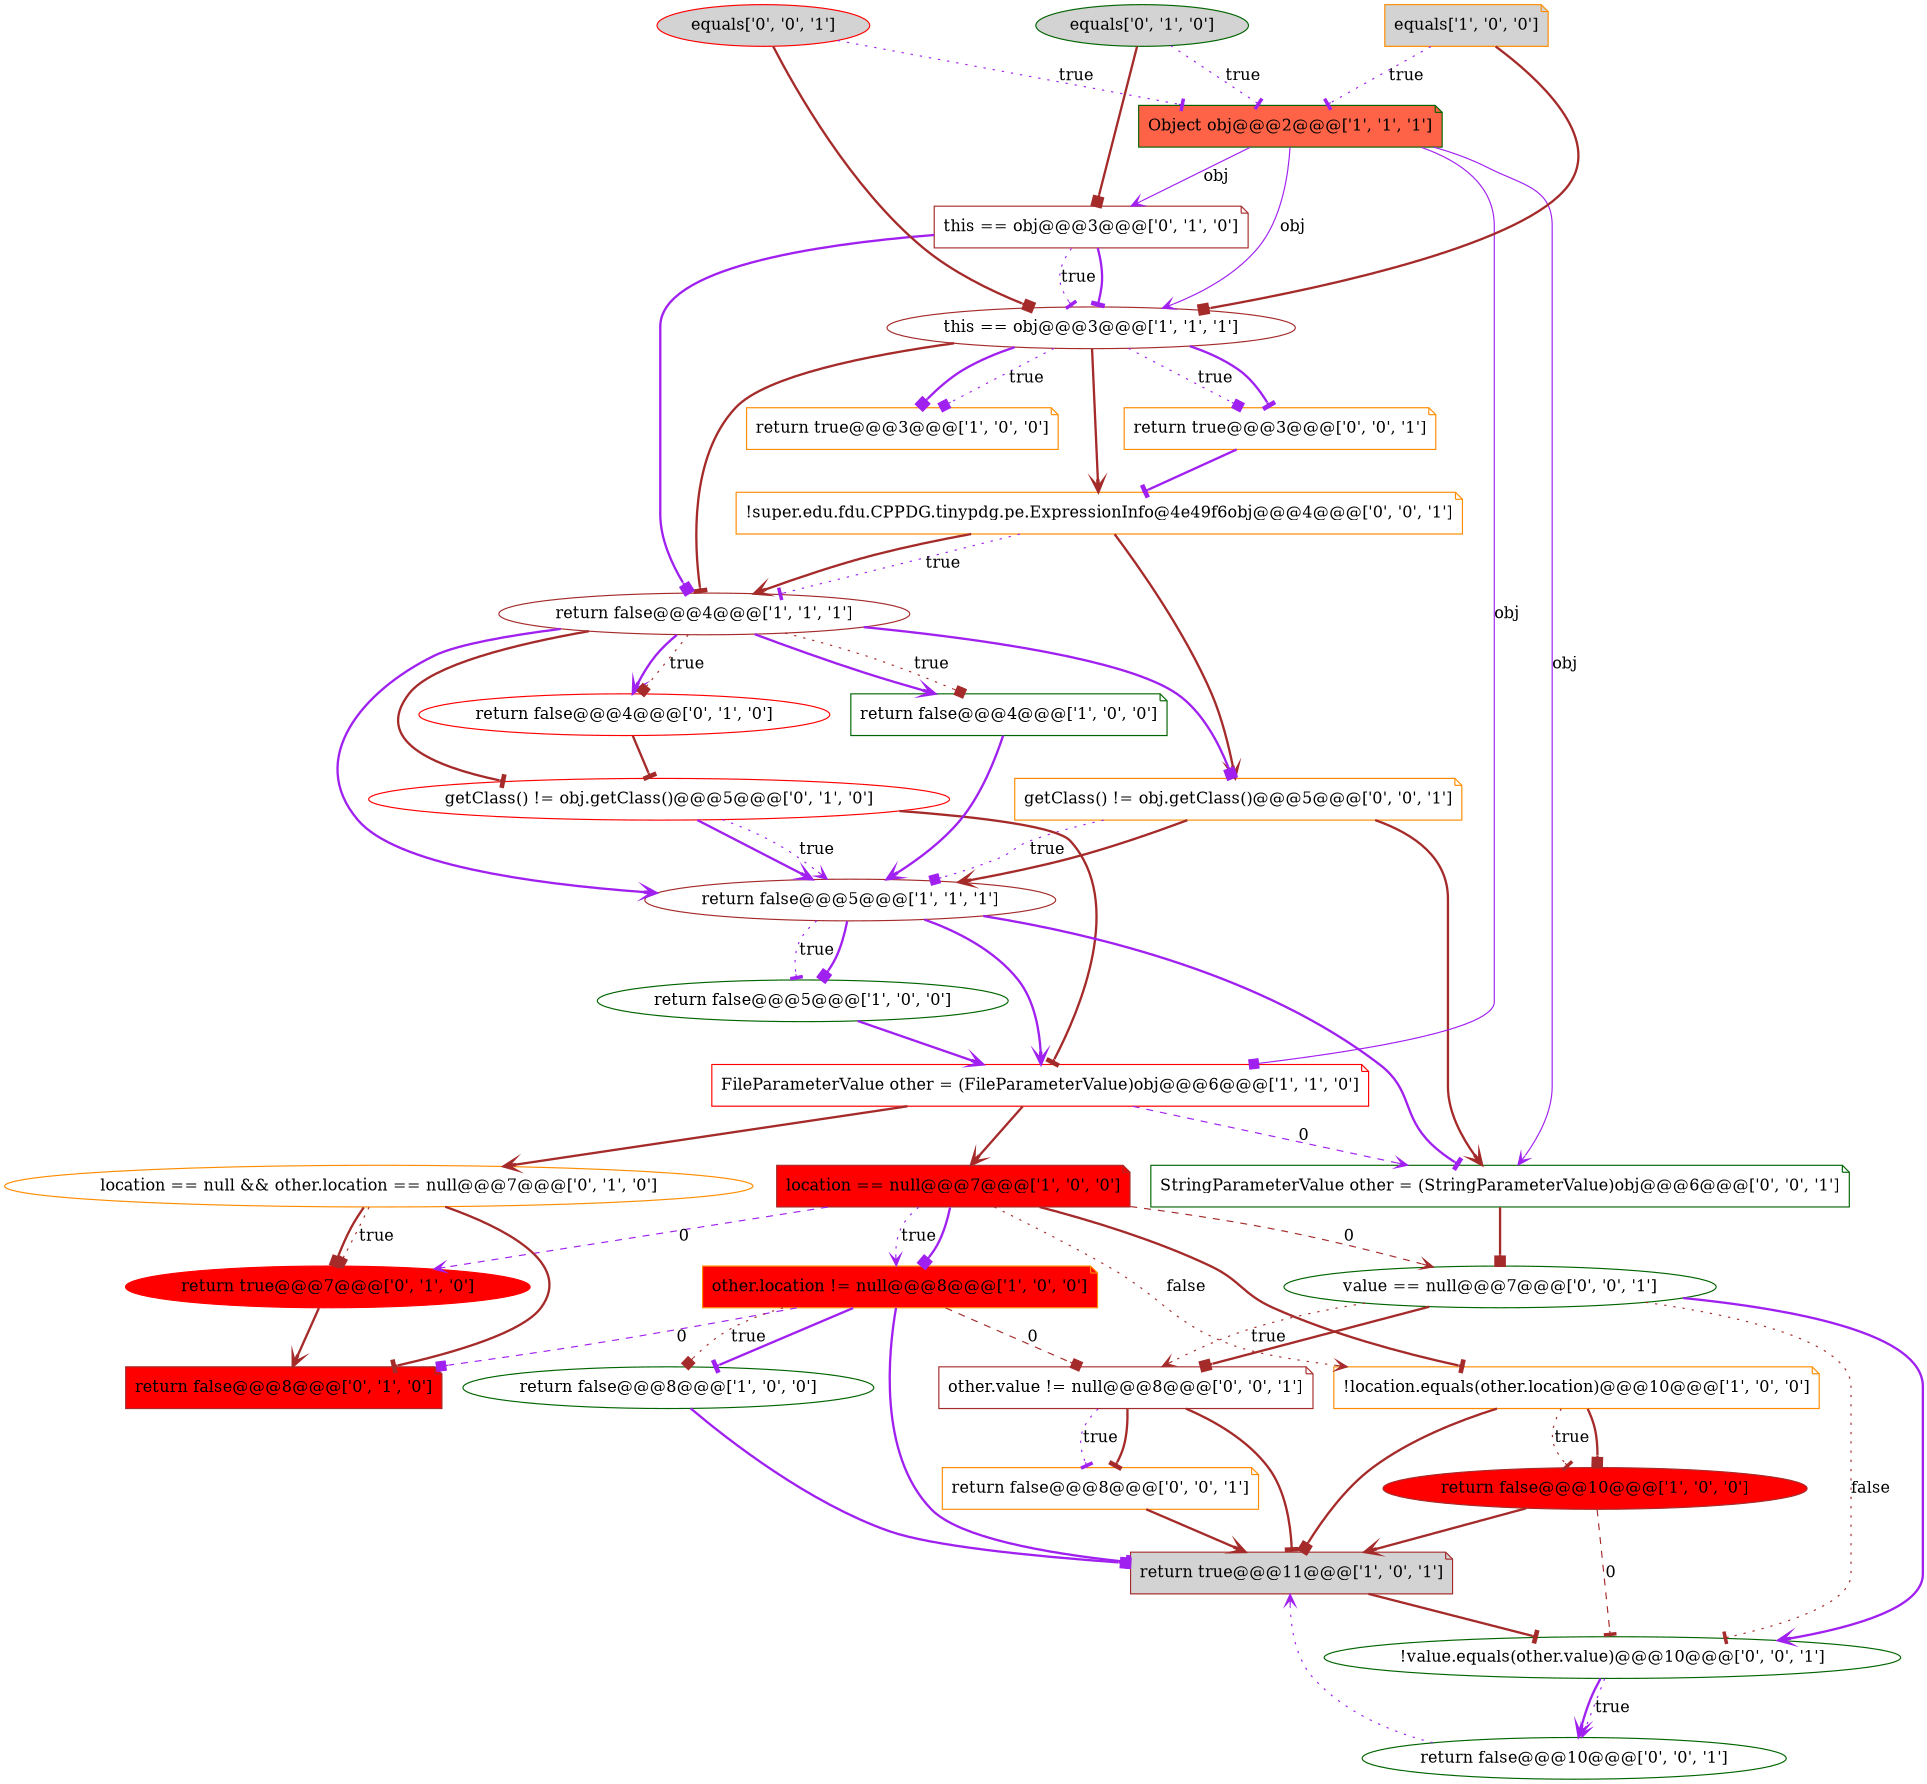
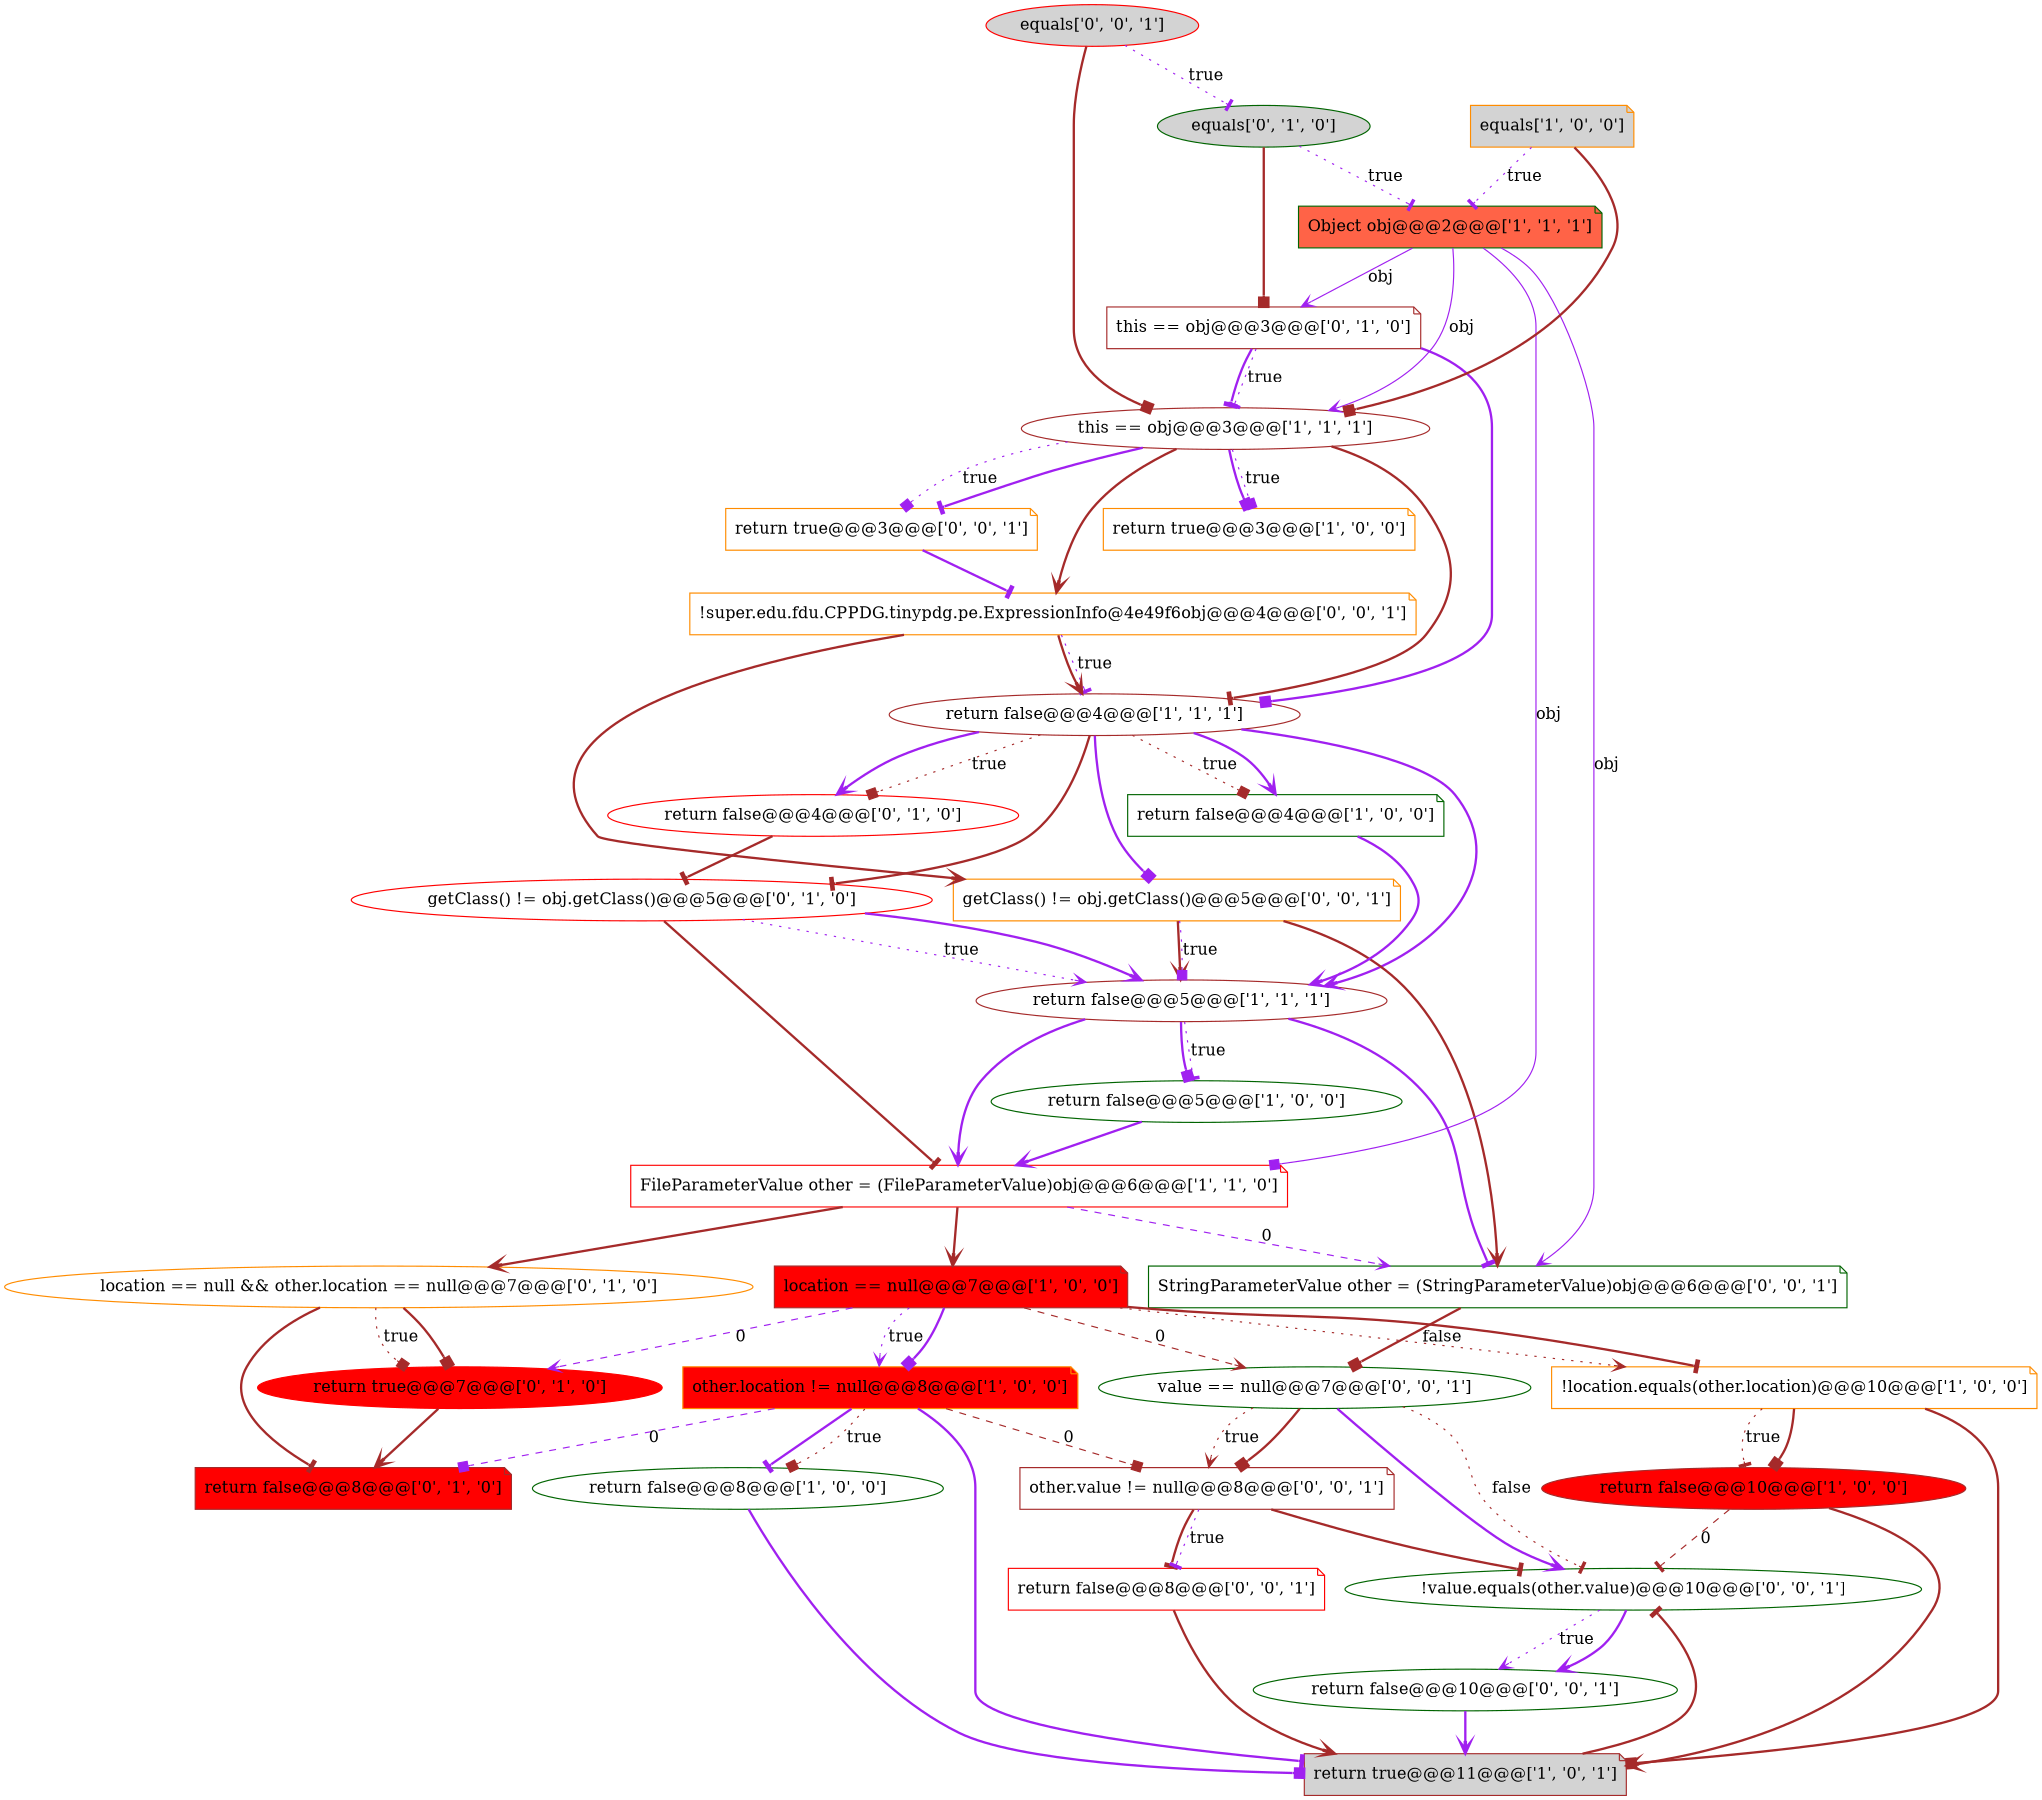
edge "equals['0', '0', '1']" -> "Object obj@@@2@@@['1', '1', '1']": now "equals['0', '0', '1']" -> "equals['0', '1', '0']"
edge "other.value != null@@@8@@@['0', '0', '1']" -> "return true@@@11@@@['1', '0', '1']": now "other.value != null@@@8@@@['0', '0', '1']" -> "!value.equals(other.value)@@@10@@@['0', '0', '1']"
node "return false@@@8@@@['0', '0', '1']": color darkorange -> red
edge "return false@@@10@@@['0', '0', '1']" -> "return true@@@11@@@['1', '0', '1']": style dotted -> bold
